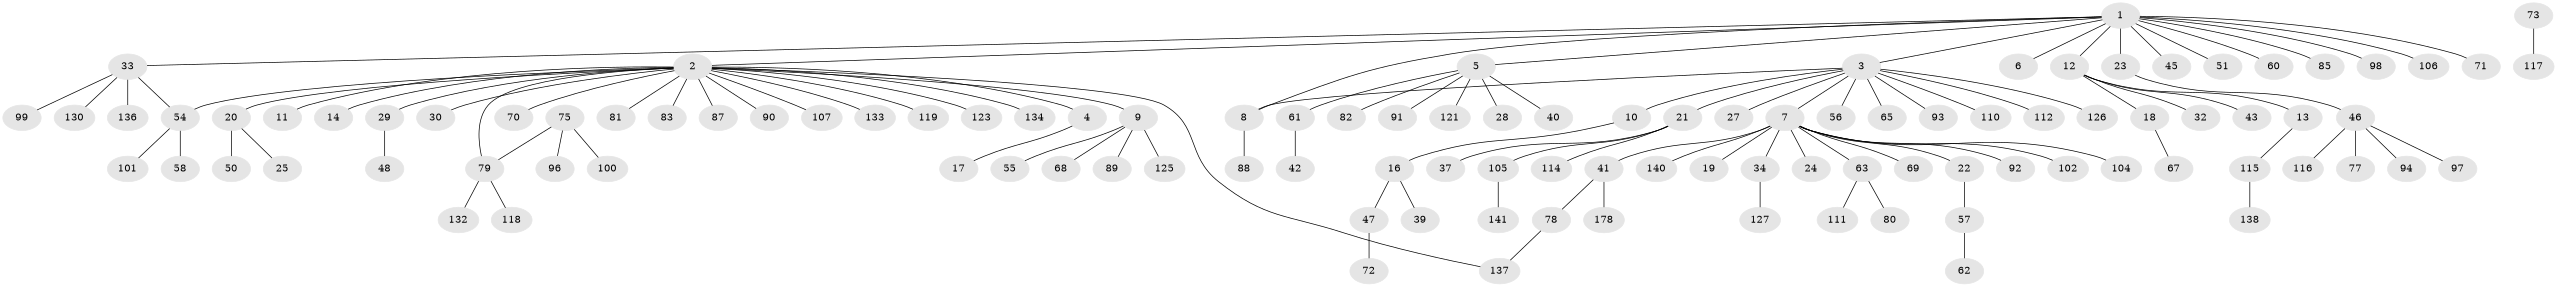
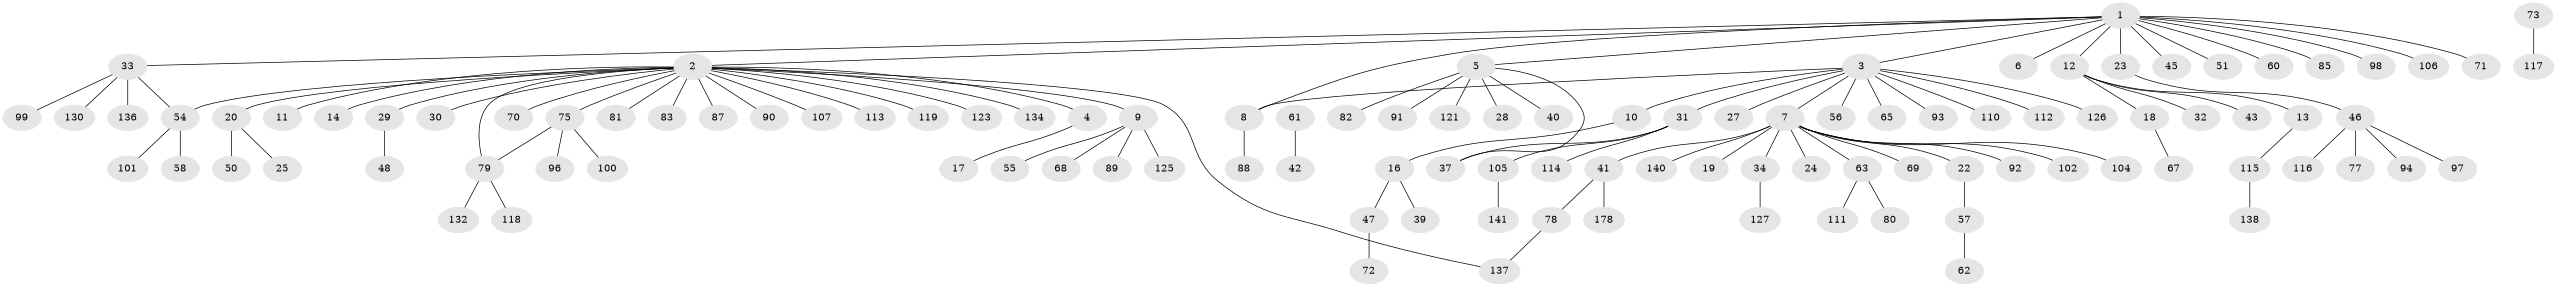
edge "5" -- "61": now "5" -- "37"
edge "2" -- "75": added
node "133": label "133" -> "113"
node "21": label "21" -> "31"
